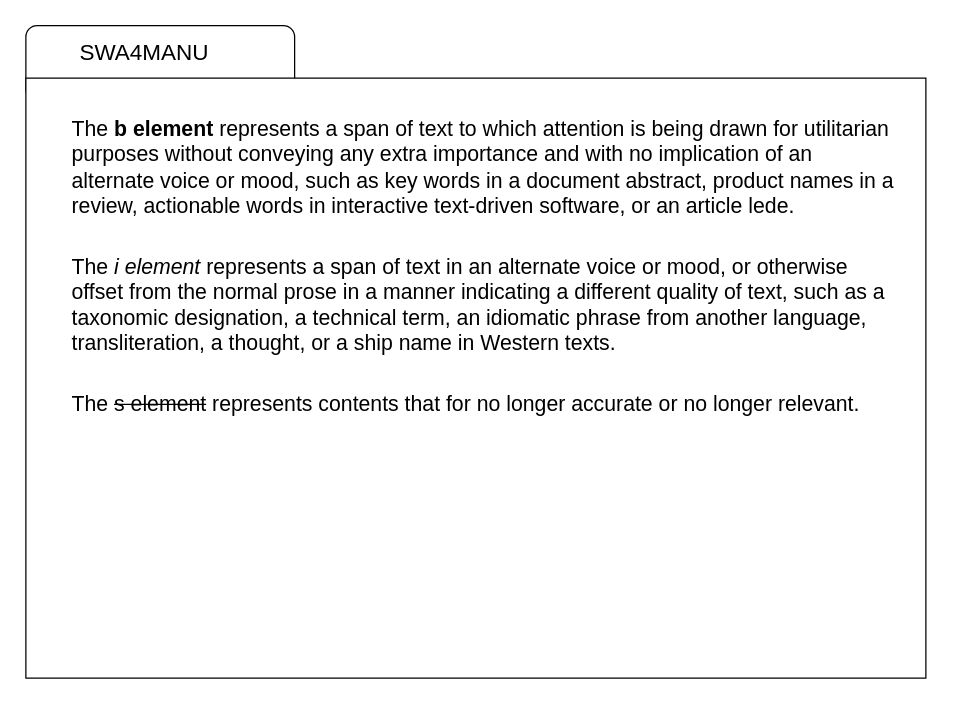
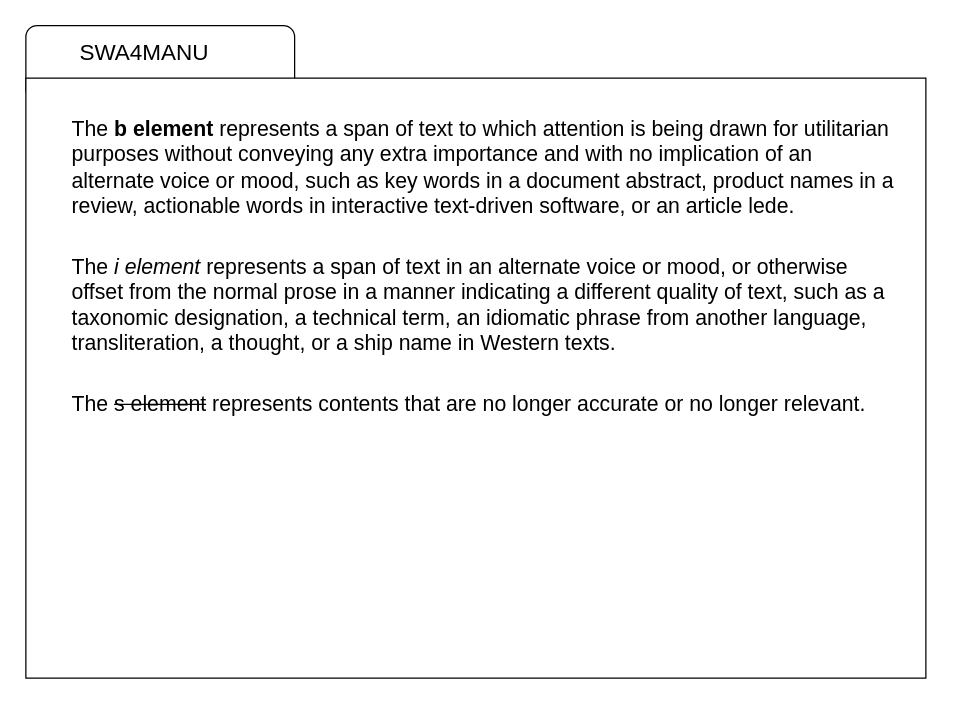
node "The s element represents contents that for no longer accurate or no longer relevant.": label "The s element represents contents that for no longer accurate or no longer relevant." -> "The s element represents contents that are no longer accurate or no longer relevant."
